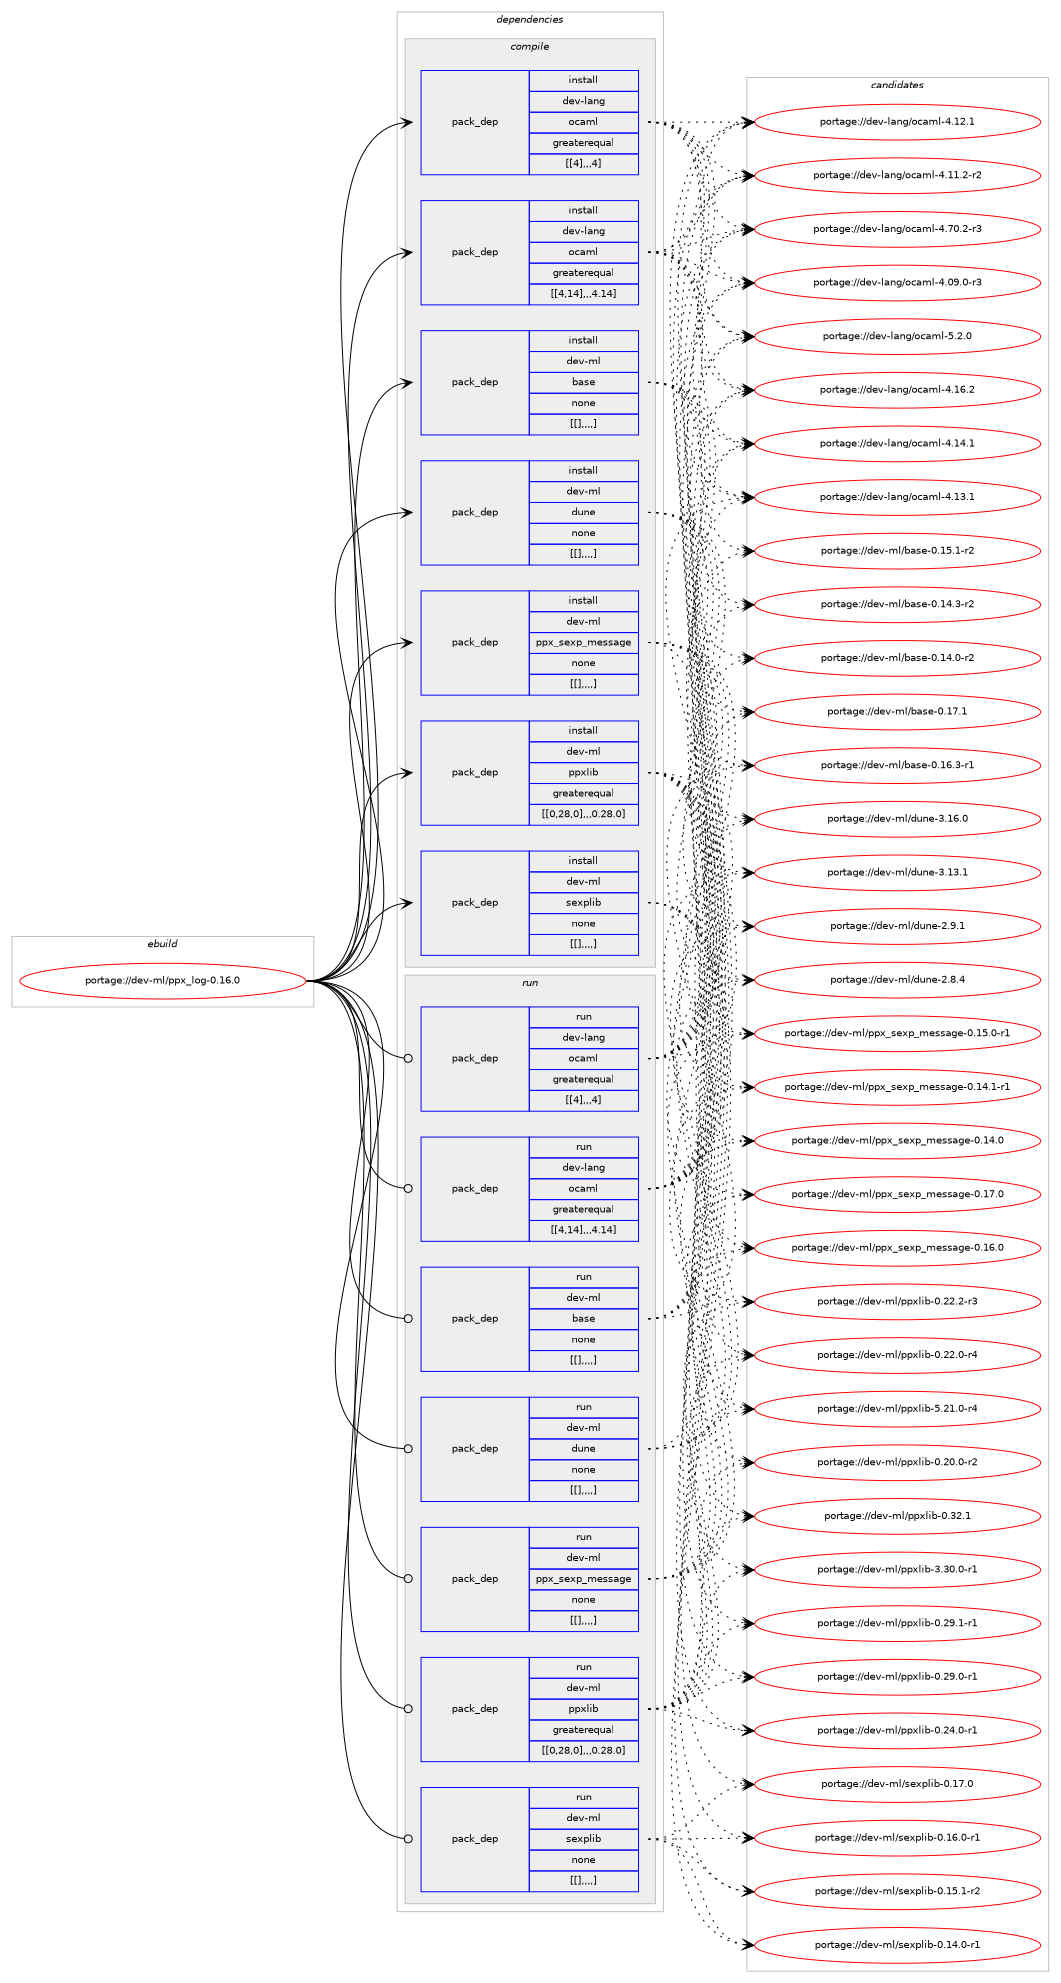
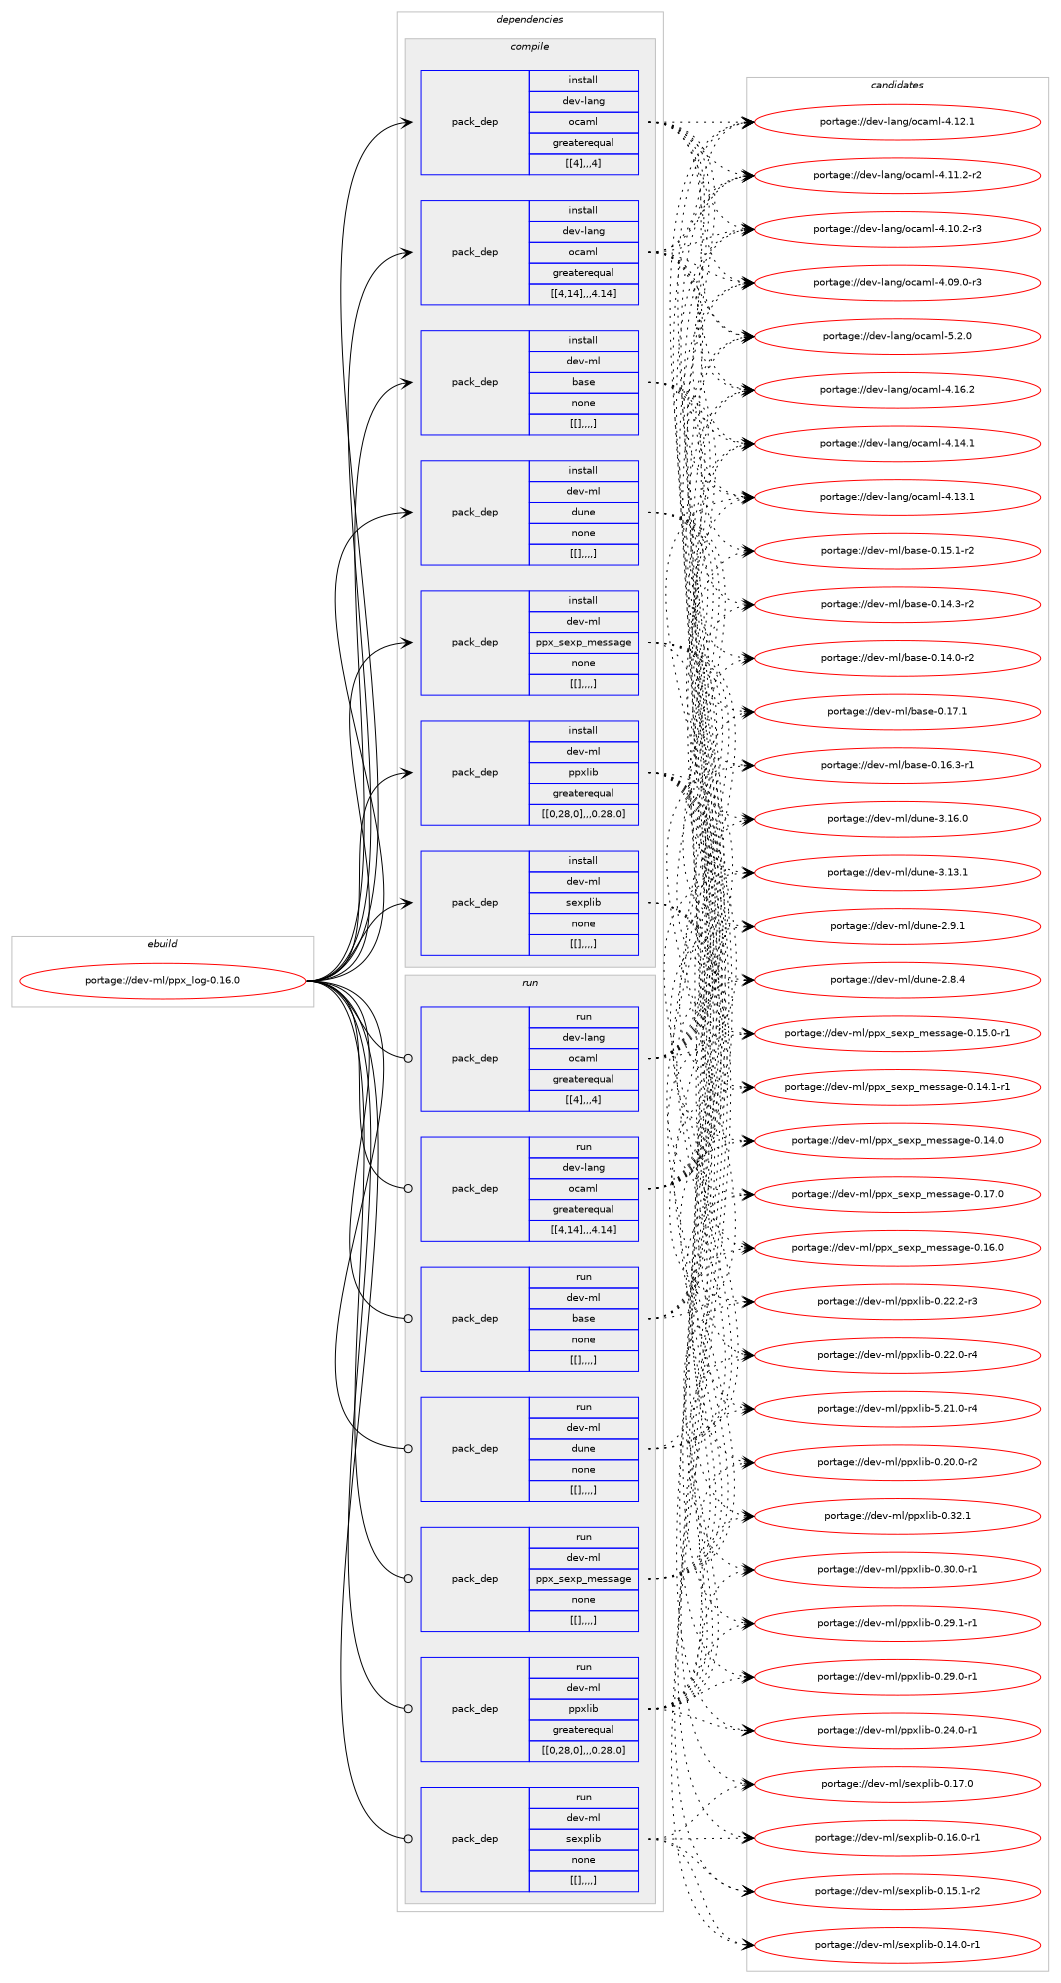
node "portage://dev-lang/ocaml-4.70.2-r3": label "portage://dev-lang/ocaml-4.70.2-r3" -> "portage://dev-lang/ocaml-4.10.2-r3"
node "portage://dev-ml/ppxlib-3.30.0-r1": label "portage://dev-ml/ppxlib-3.30.0-r1" -> "portage://dev-ml/ppxlib-0.30.0-r1"
